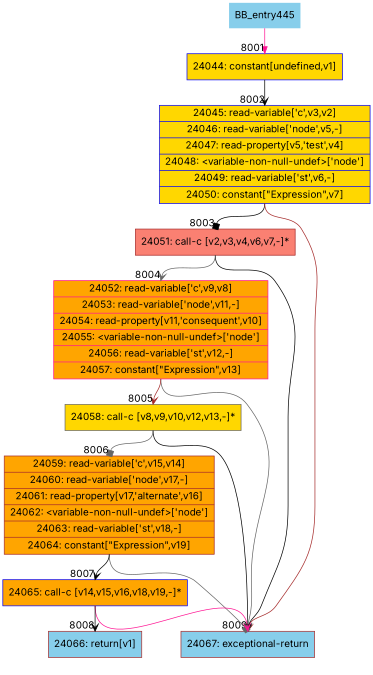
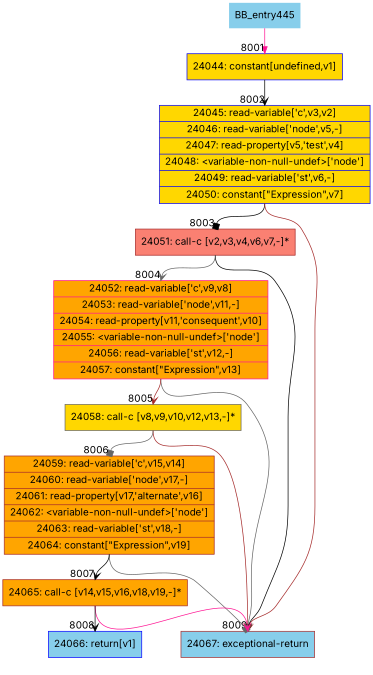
edge "24058: call-c [v8,v9,v10,v12,v13,-]*" -> "24067: exceptional-return": color black -> brown
node "24065: call-c [v14,v15,v16,v18,v19,-]*": color blue -> brown
node "24066: return[v1]": color brown -> blue
